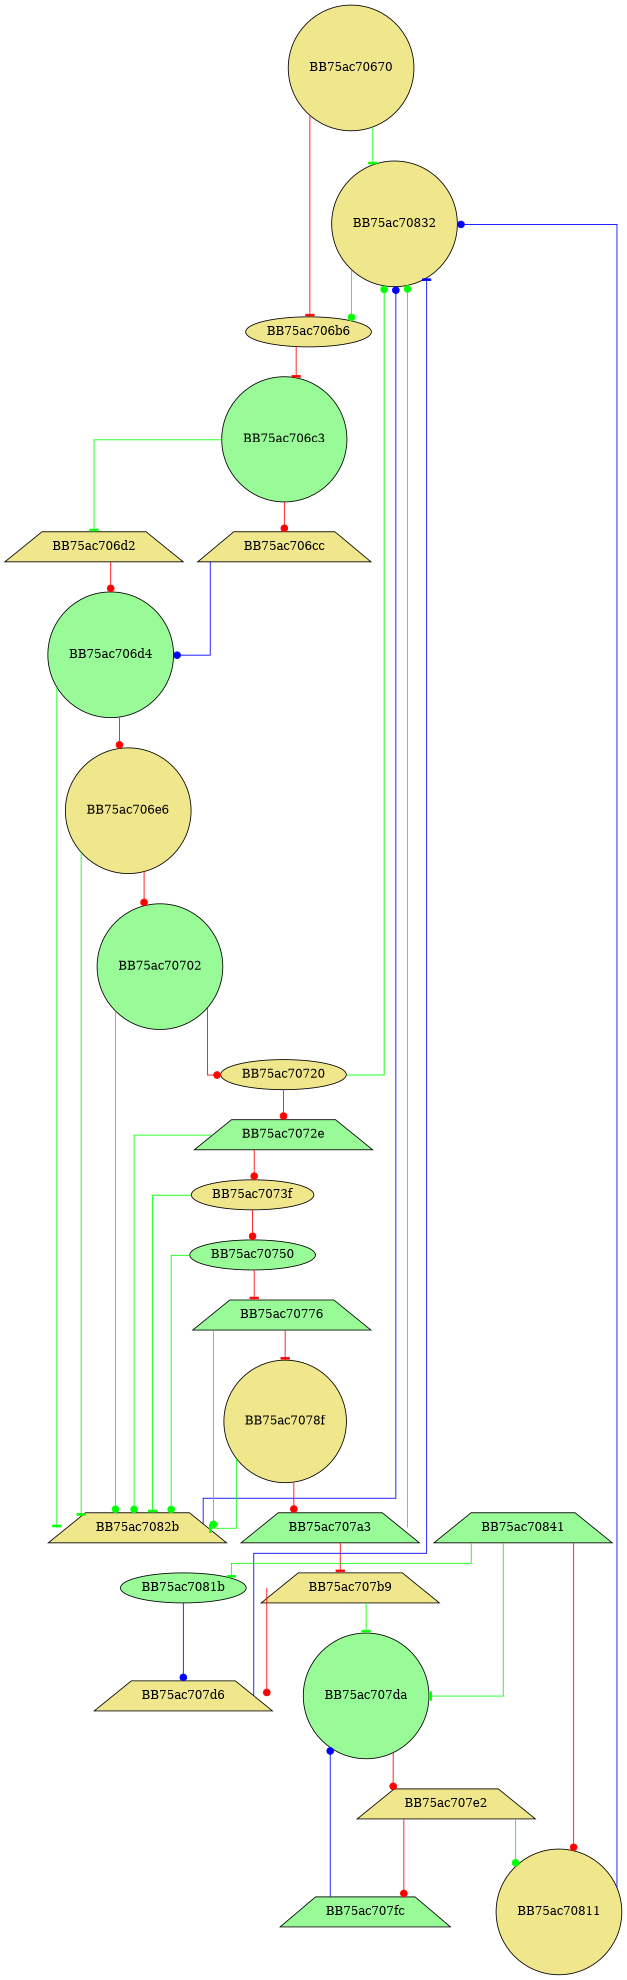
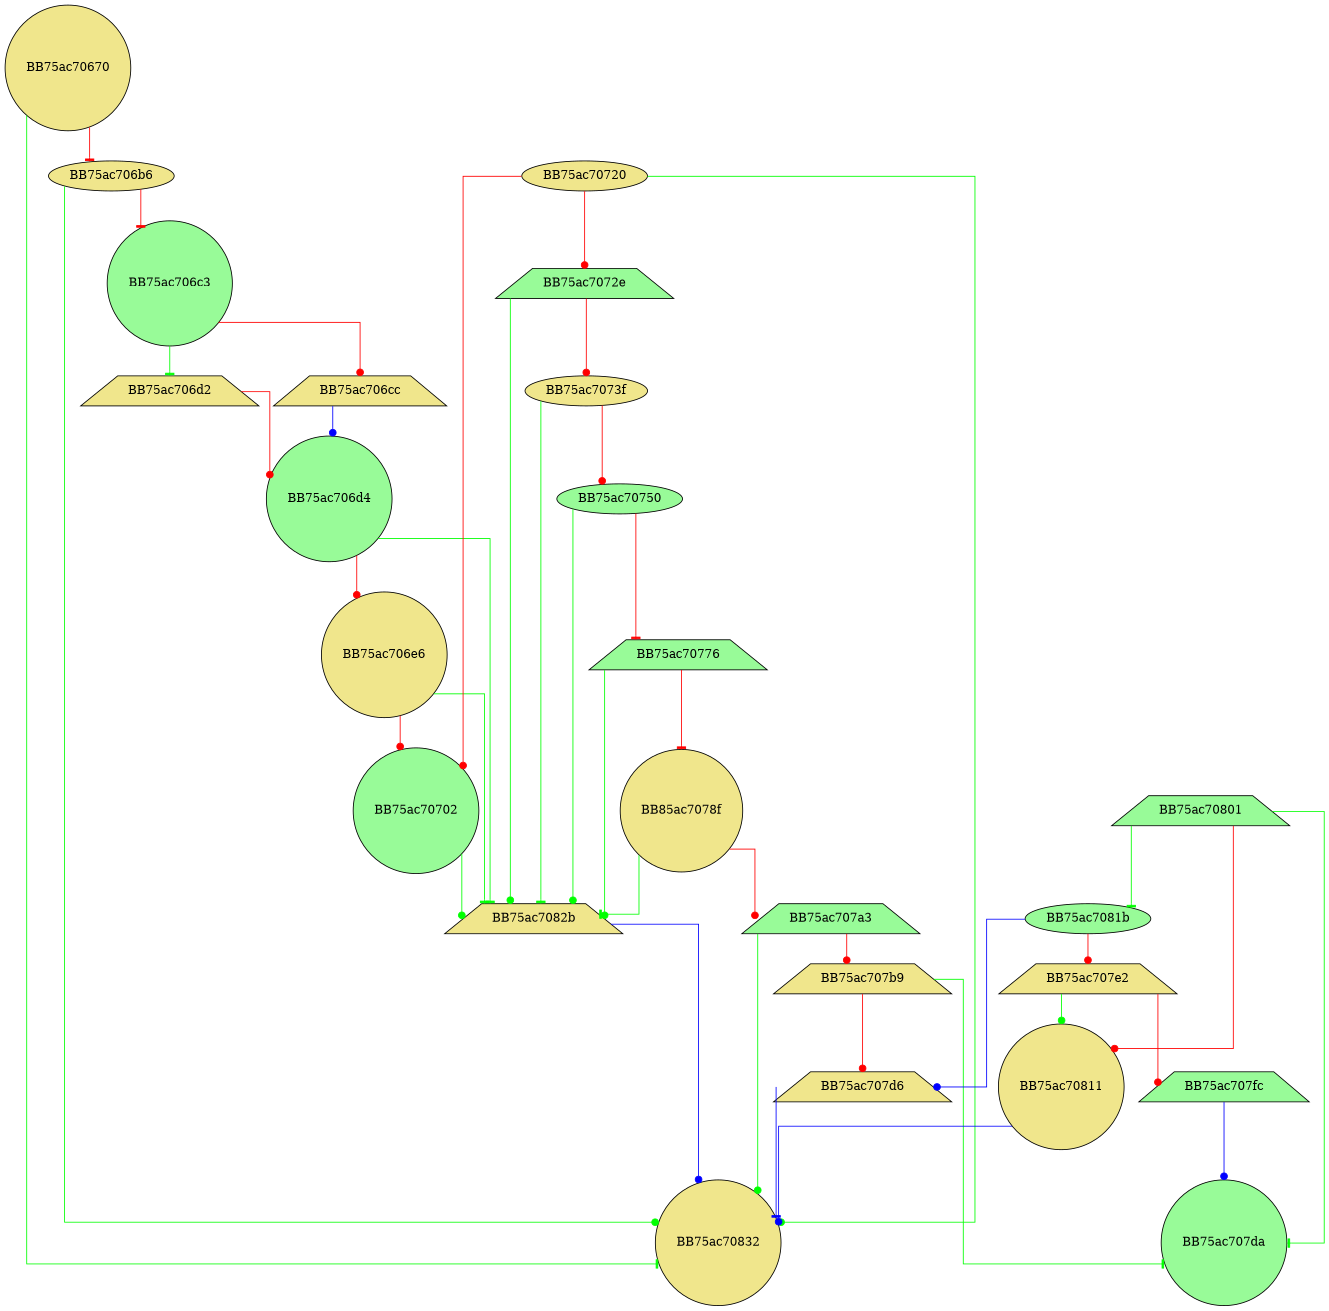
edge "BB75ac70832" -> "BB75ac706b6": reversed
edge "BB75ac70702" -> "BB75ac70720": reversed
node "BB75ac7078f": label "BB75ac7078f" -> "BB85ac7078f"
node "BB75ac70841": label "BB75ac70841" -> "BB75ac70801"
edge "BB75ac707a3" -> "BB75ac707b9": arrowhead tee -> dot
edge "BB75ac707da" -> "BB75ac707e2": now "BB75ac7081b" -> "BB75ac707e2"
